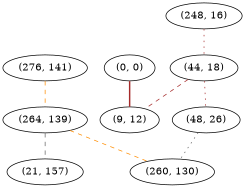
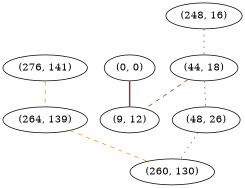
node "(21, 157)": removed
